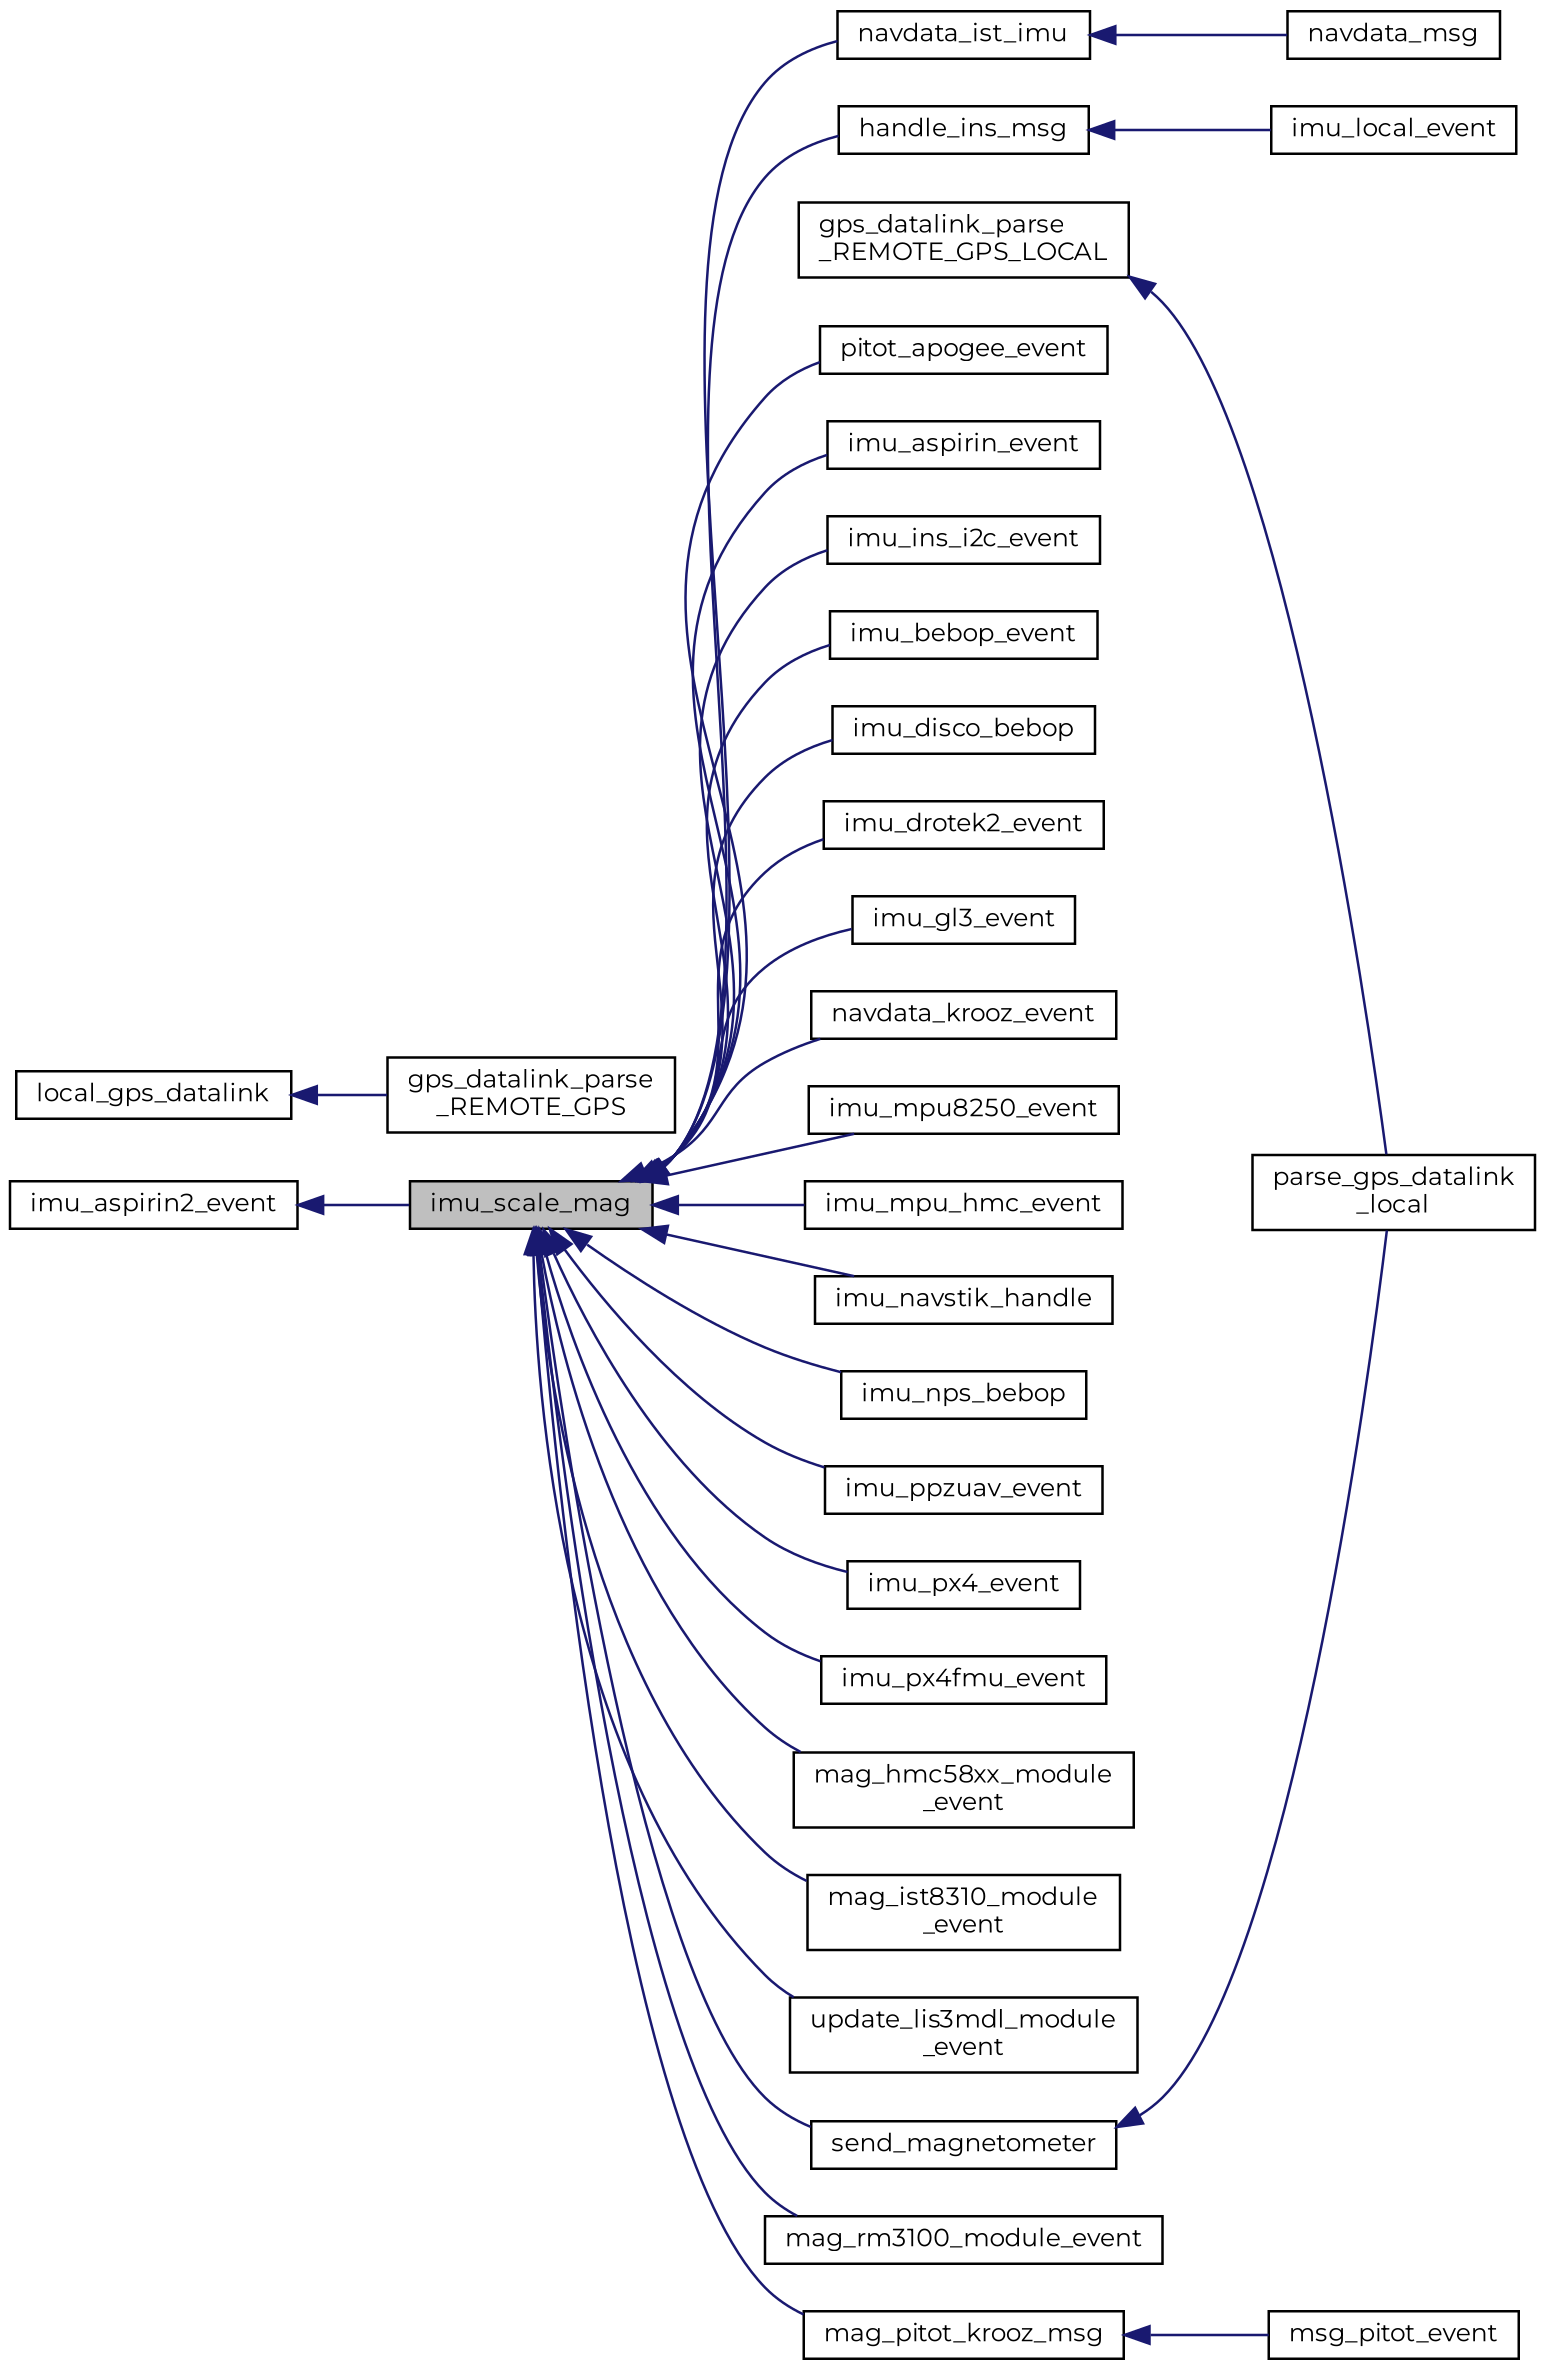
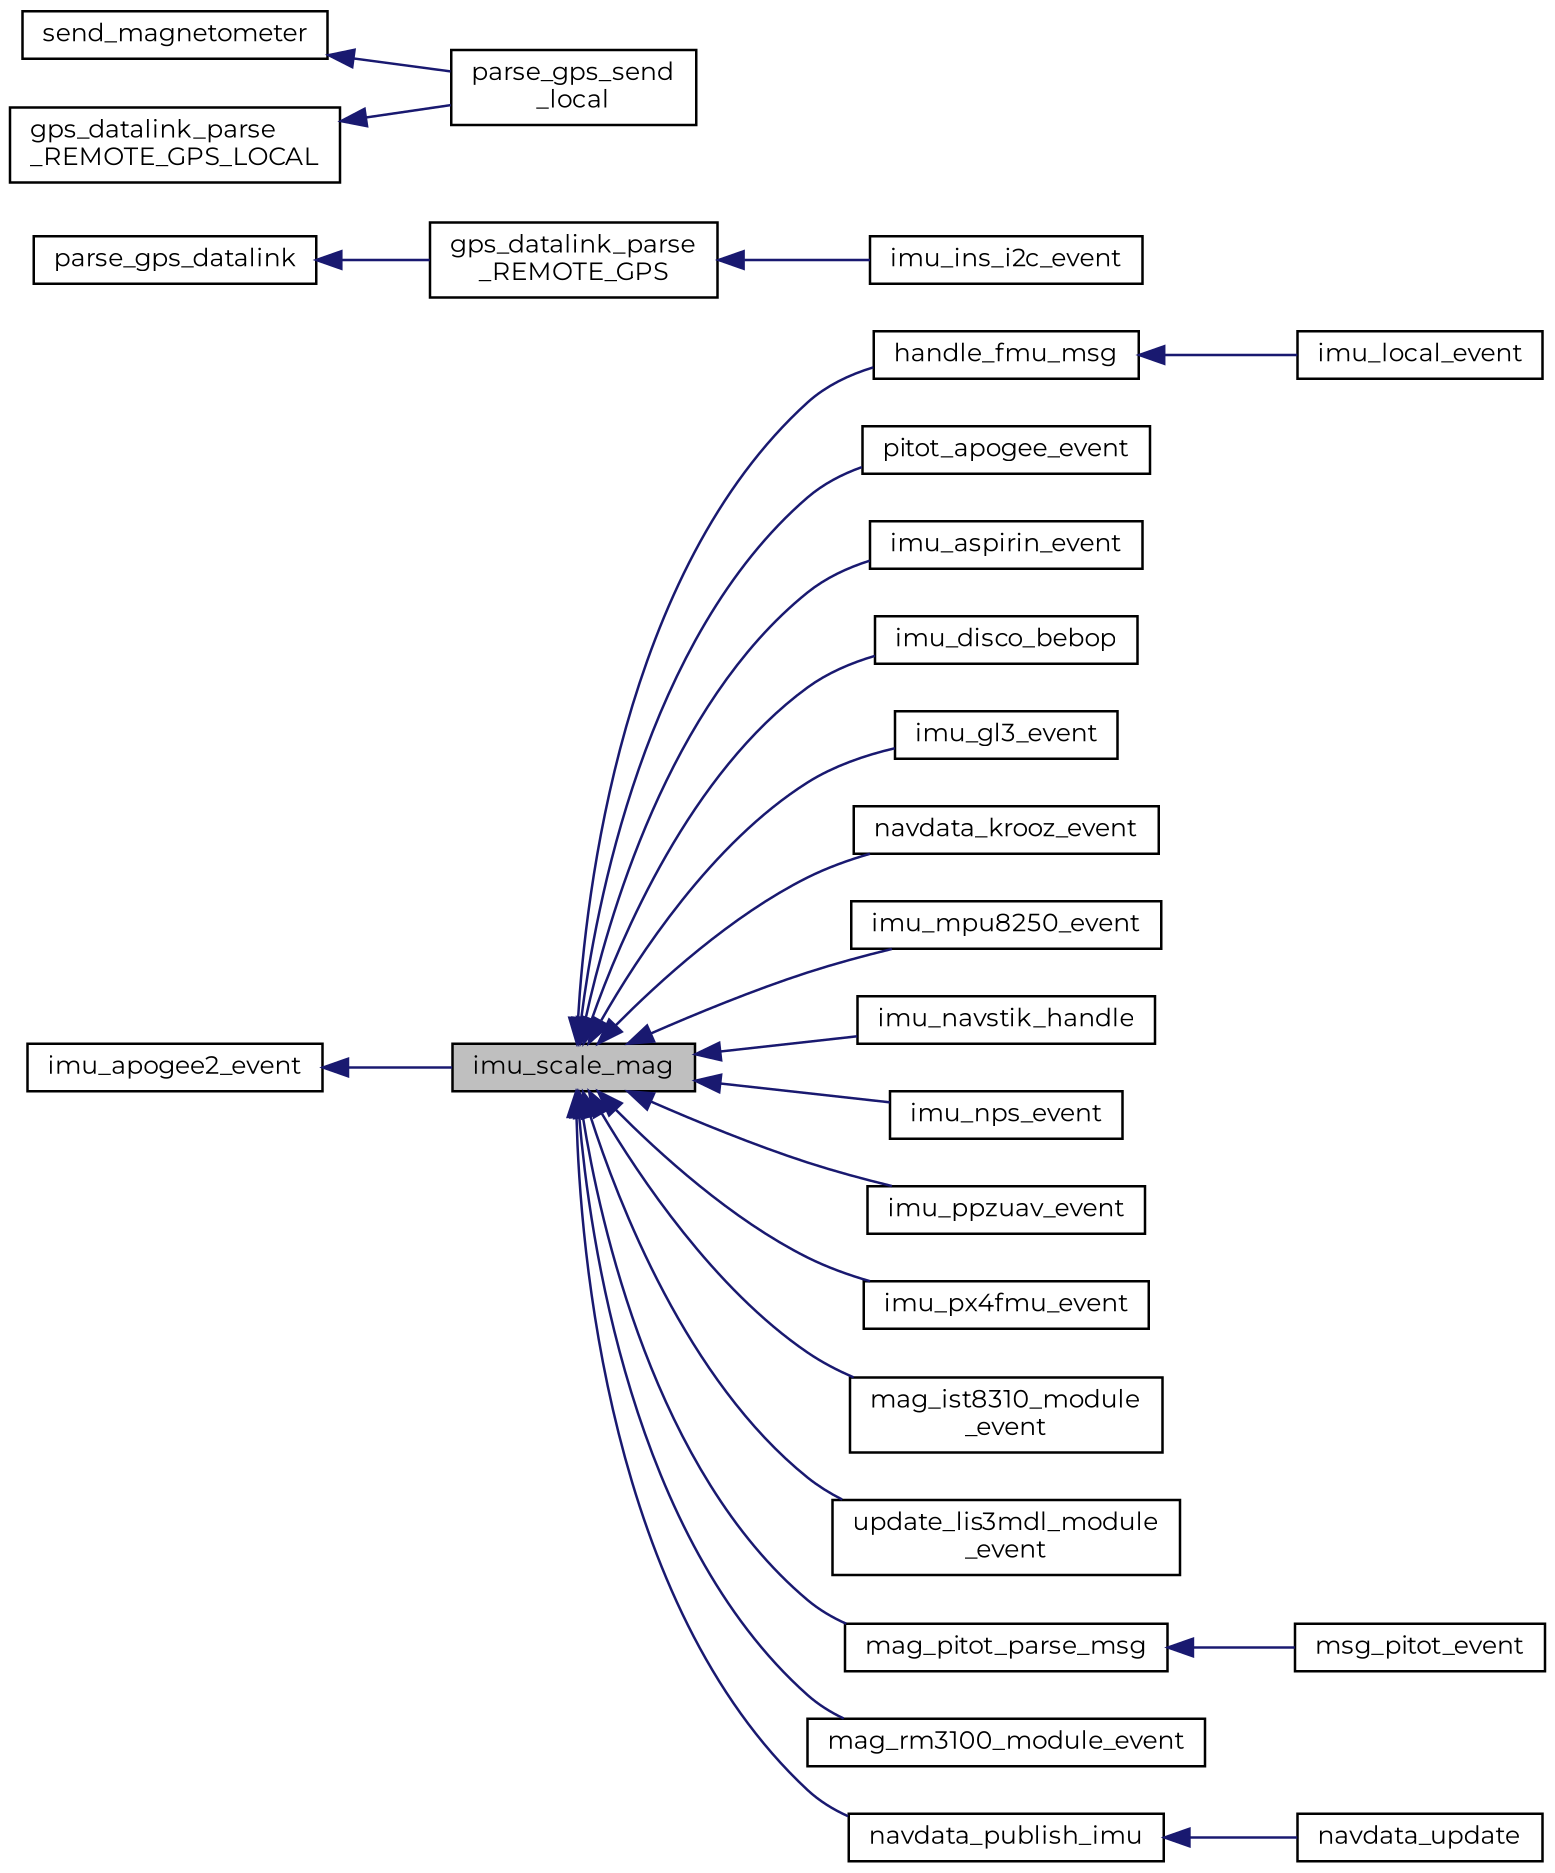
node "navdata_ist_imu": label "navdata_ist_imu" -> "navdata_publish_imu"
node "navdata_msg": label "navdata_msg" -> "navdata_update"
node "handle_ins_msg": label "handle_ins_msg" -> "handle_fmu_msg"
node "imu_bebop_event": removed
node "imu_drotek2_event": removed
edge "imu_ins_i2c_event" -> "imu_scale_mag": now "imu_ins_i2c_event" -> "gps_datalink_parse _REMOTE_GPS"
node "local_gps_datalink": label "local_gps_datalink" -> "parse_gps_datalink"
node "parse_gps_datalink _local": label "parse_gps_datalink _local" -> "parse_gps_send _local"
node "imu_aspirin2_event": label "imu_aspirin2_event" -> "imu_apogee2_event"
node "imu_mpu_hmc_event": removed
node "imu_nps_bebop": label "imu_nps_bebop" -> "imu_nps_event"
node "imu_px4_event": removed
node "mag_hmc58xx_module _event": removed
edge "send_magnetometer" -> "imu_scale_mag": removed
node "mag_pitot_krooz_msg": label "mag_pitot_krooz_msg" -> "mag_pitot_parse_msg"
